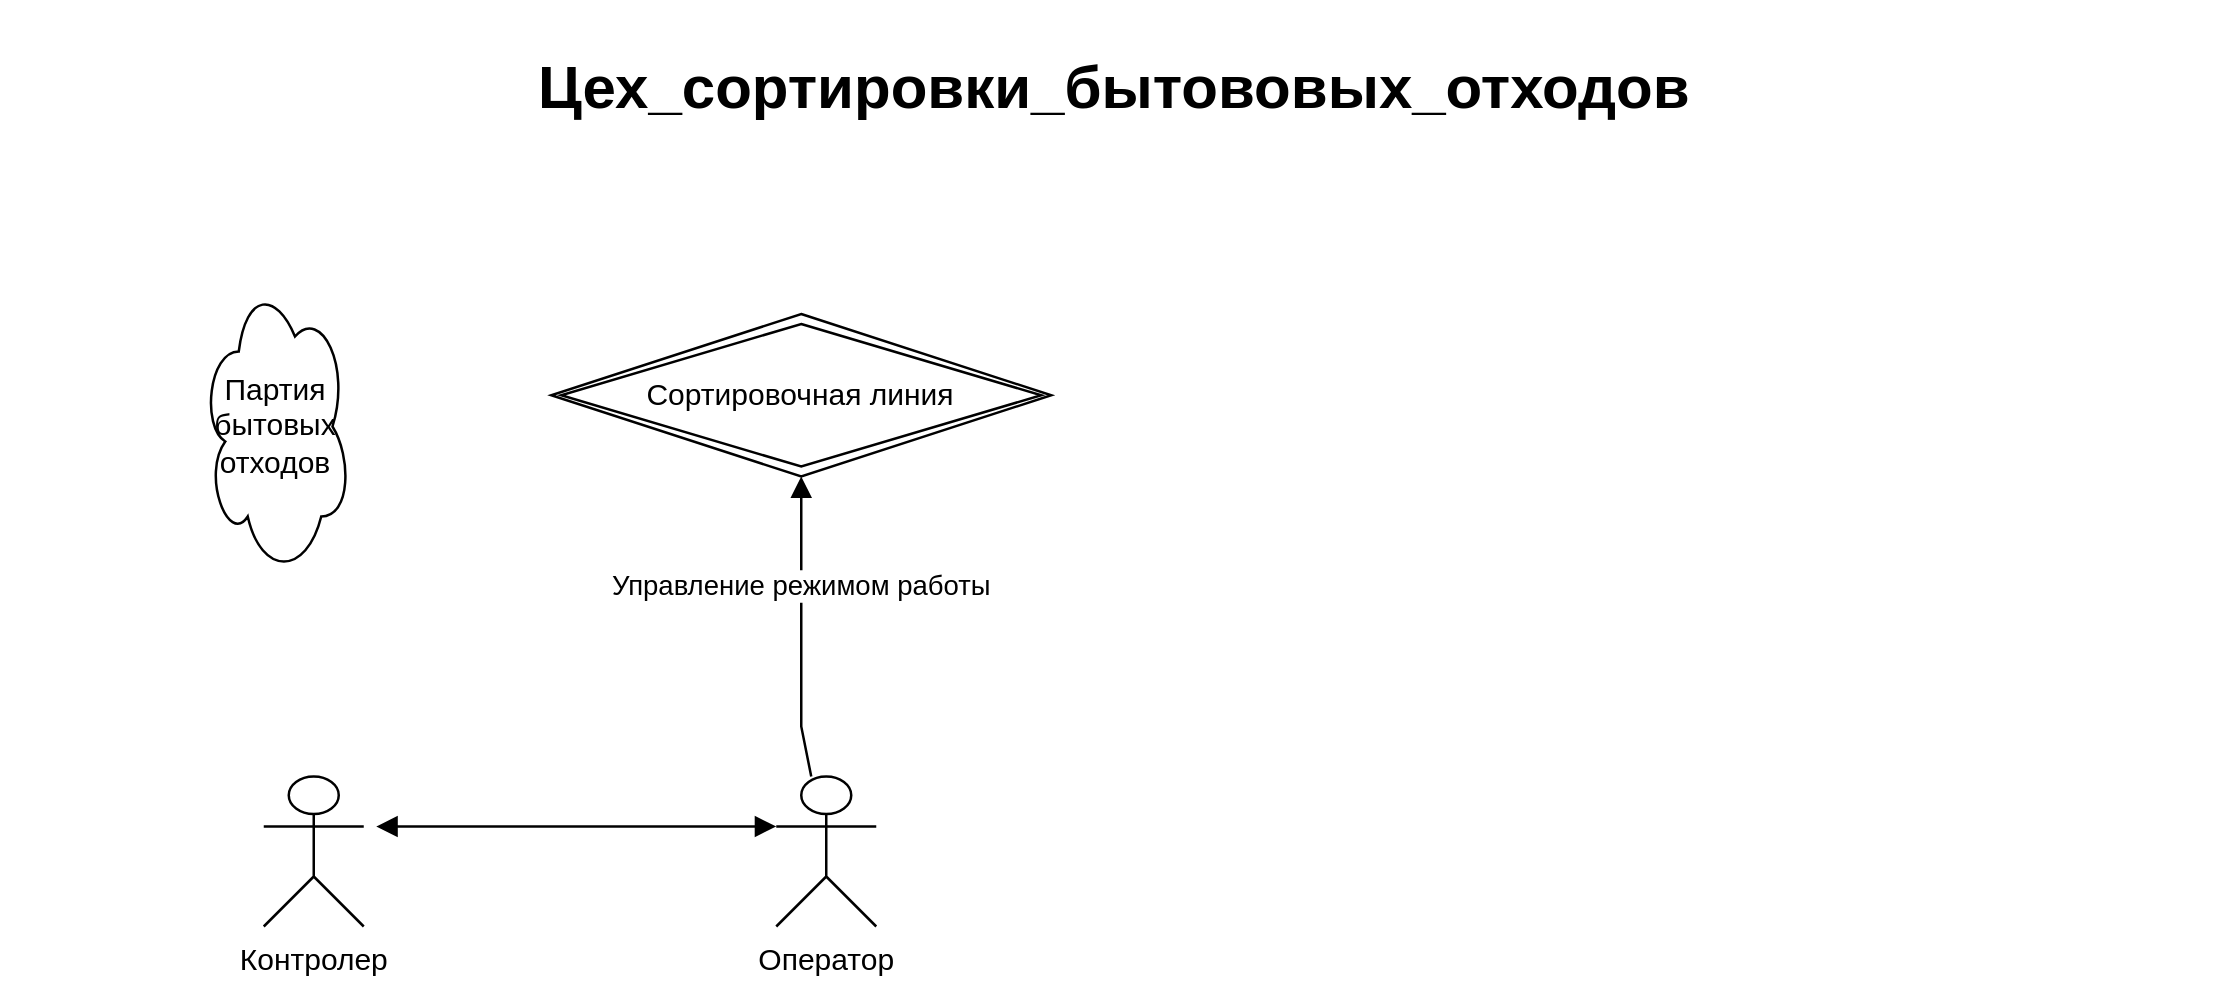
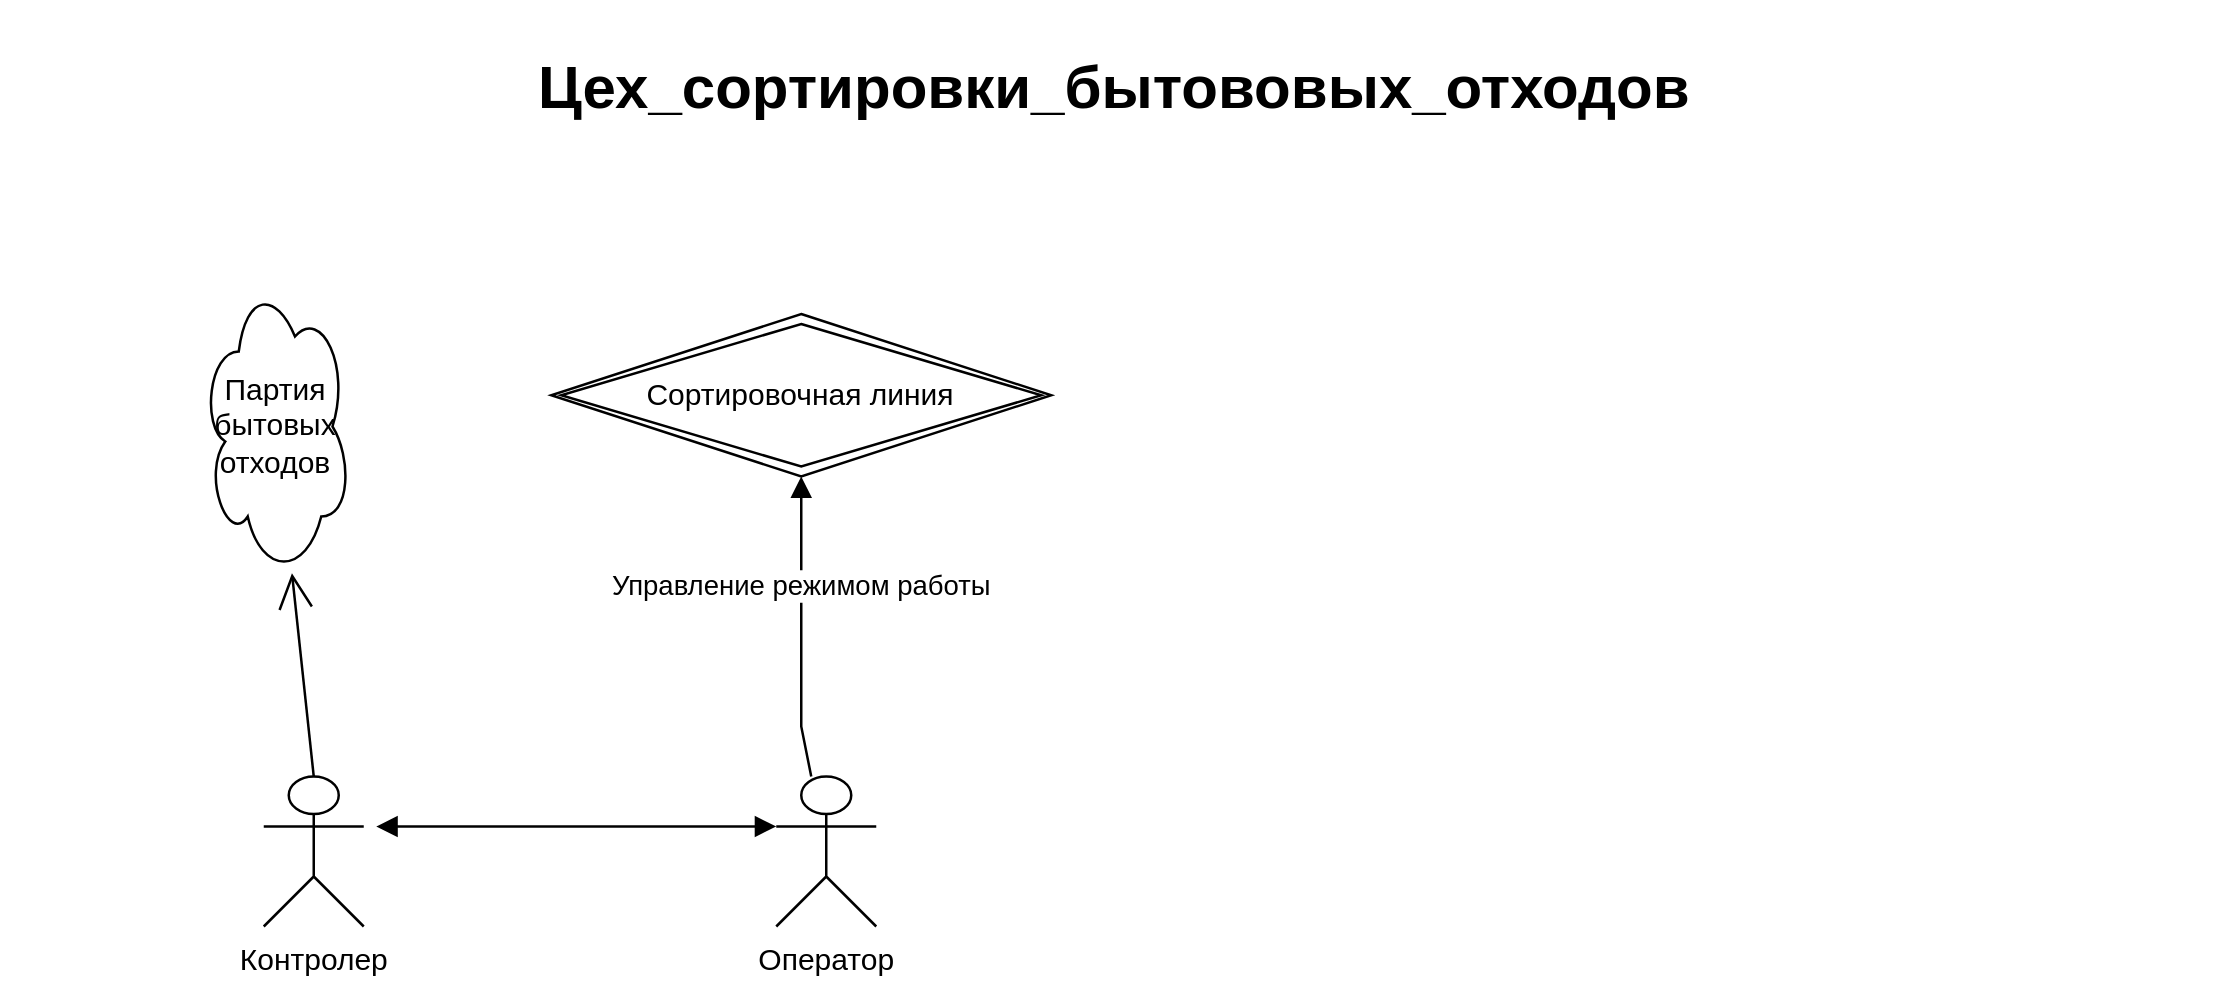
edge "Контролер" -> "Партия бытовых отходов": added
